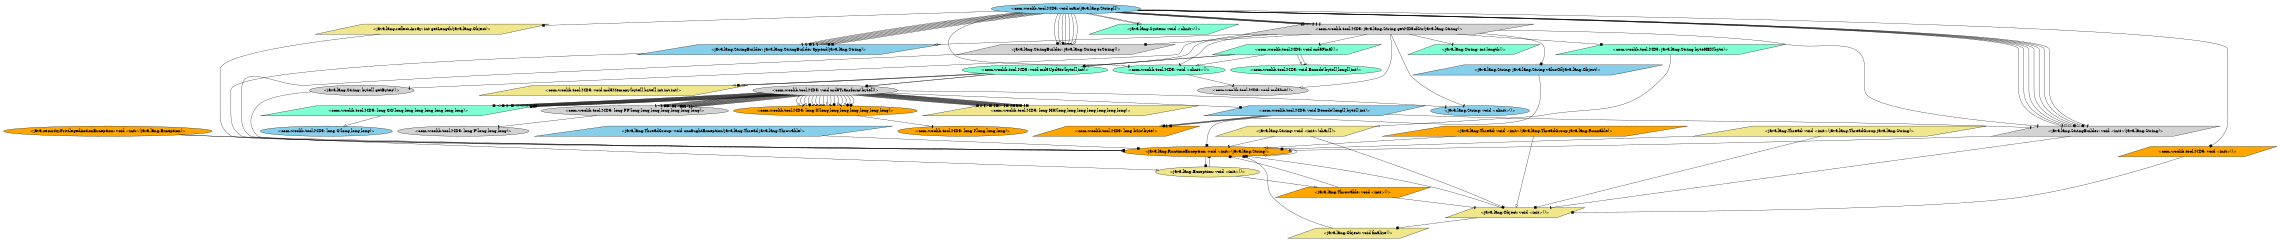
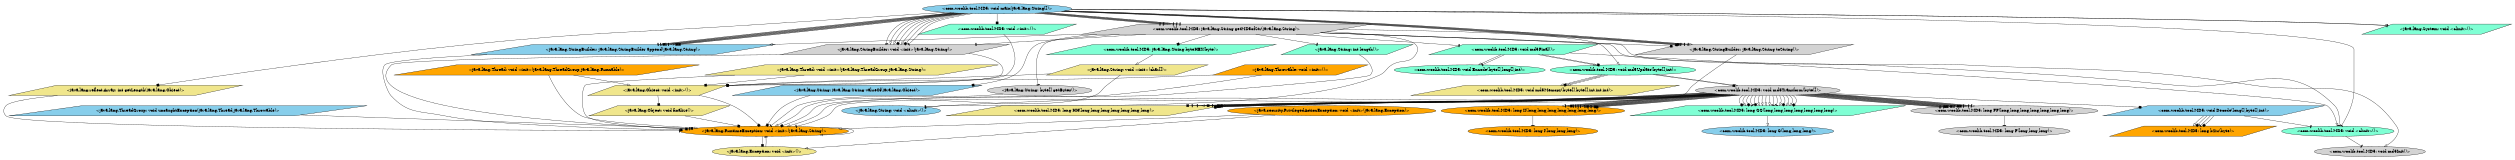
edge "<java.lang.String: int length()>" -> "<java.lang.RuntimeException: void <init>(java.lang.String)>": added
edge "<com.woolib.tool.MD5: void Decode(long[],byte[],int)>" -> "<java.lang.StringBuilder: void <init>(java.lang.String)>": now "<com.woolib.tool.MD5: void Decode(long[],byte[],int)>" -> "<com.woolib.tool.MD5: void <clinit>()>"
edge "<java.lang.String: void <init>(char[])>" -> "<java.lang.RuntimeException: void <init>(java.lang.String)>": arrowhead tee -> onormal
node "<com.woolib.tool.MD5: void <init>()>": fillcolor orange -> aquamarine
edge "<java.lang.Exception: void <init>()>" -> "<java.lang.Throwable: void <init>()>": removed
